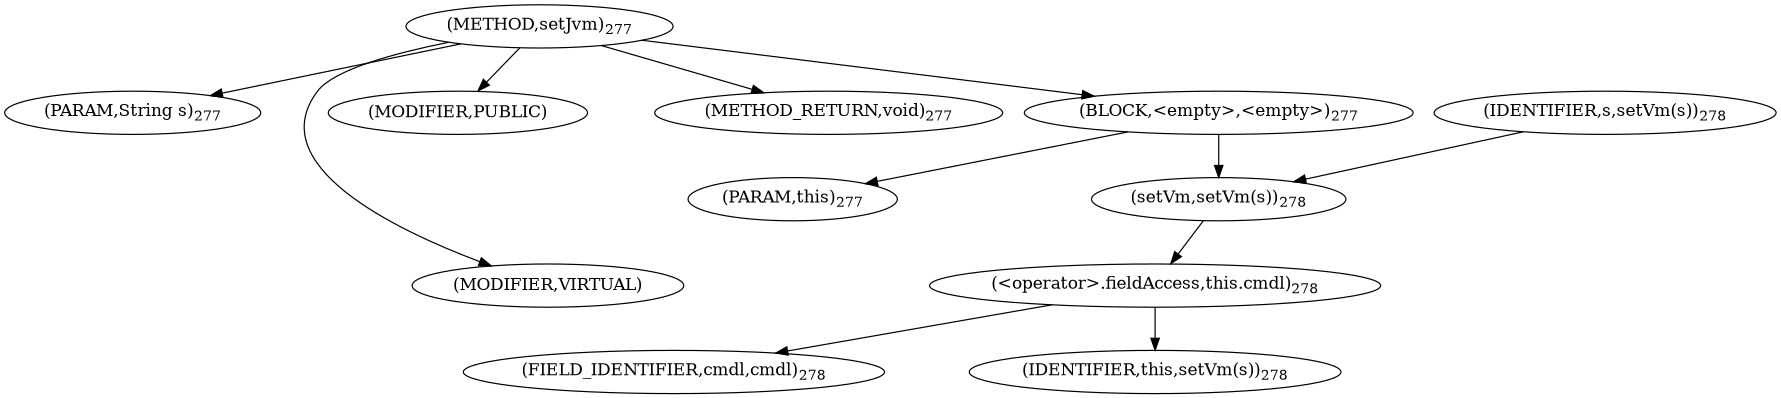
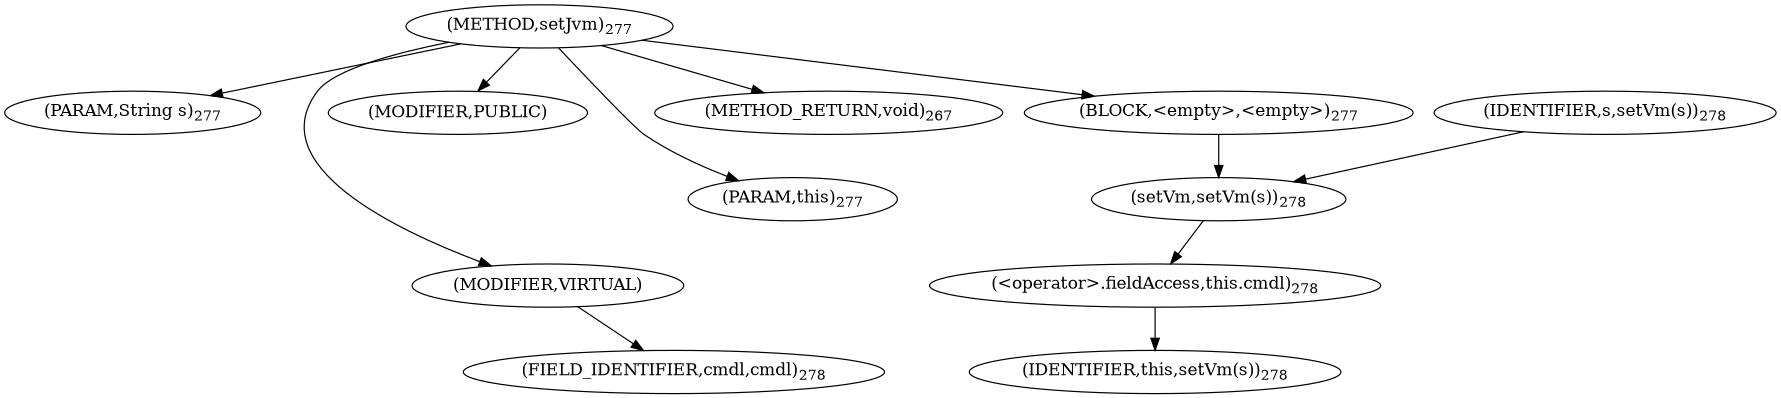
node "(METHOD_RETURN,void)": text "277" -> "267"
edge "(BLOCK,<empty>,<empty>)" -> "(PARAM,this)": now "(METHOD,setJvm)" -> "(PARAM,this)"
edge "(<operator>.fieldAccess,this.cmdl)" -> "(FIELD_IDENTIFIER,cmdl,cmdl)": now "(MODIFIER,VIRTUAL)" -> "(FIELD_IDENTIFIER,cmdl,cmdl)"
